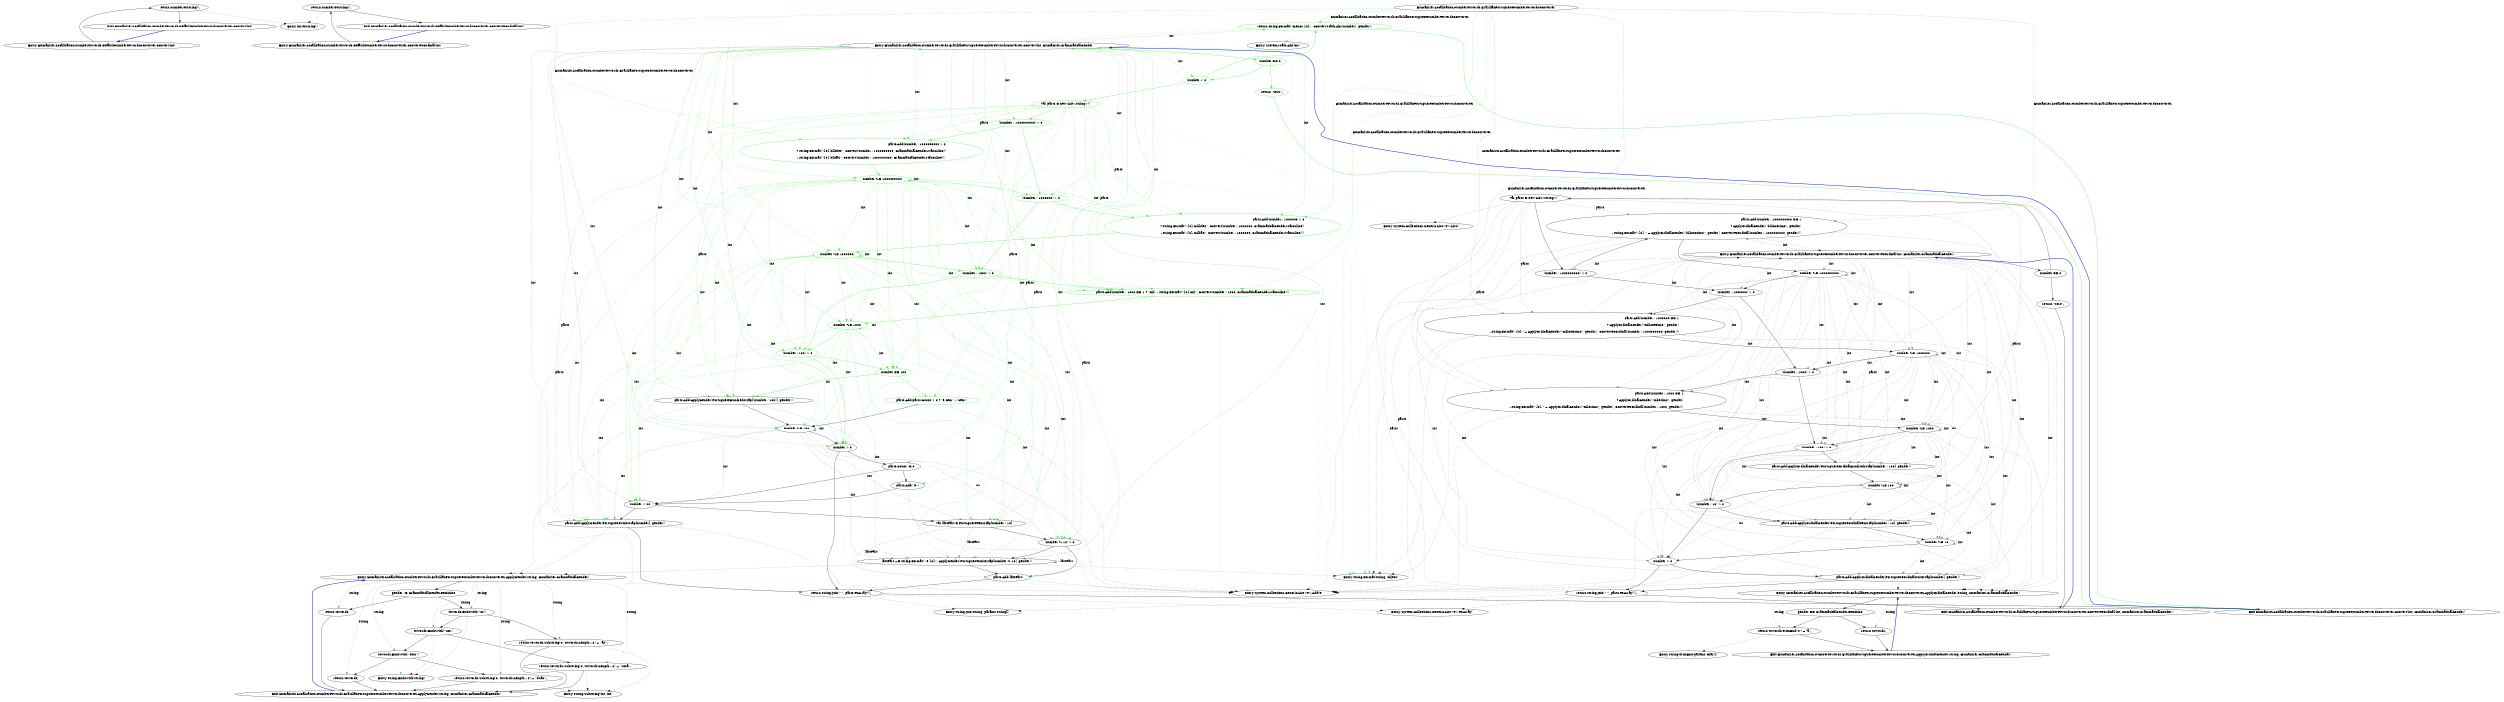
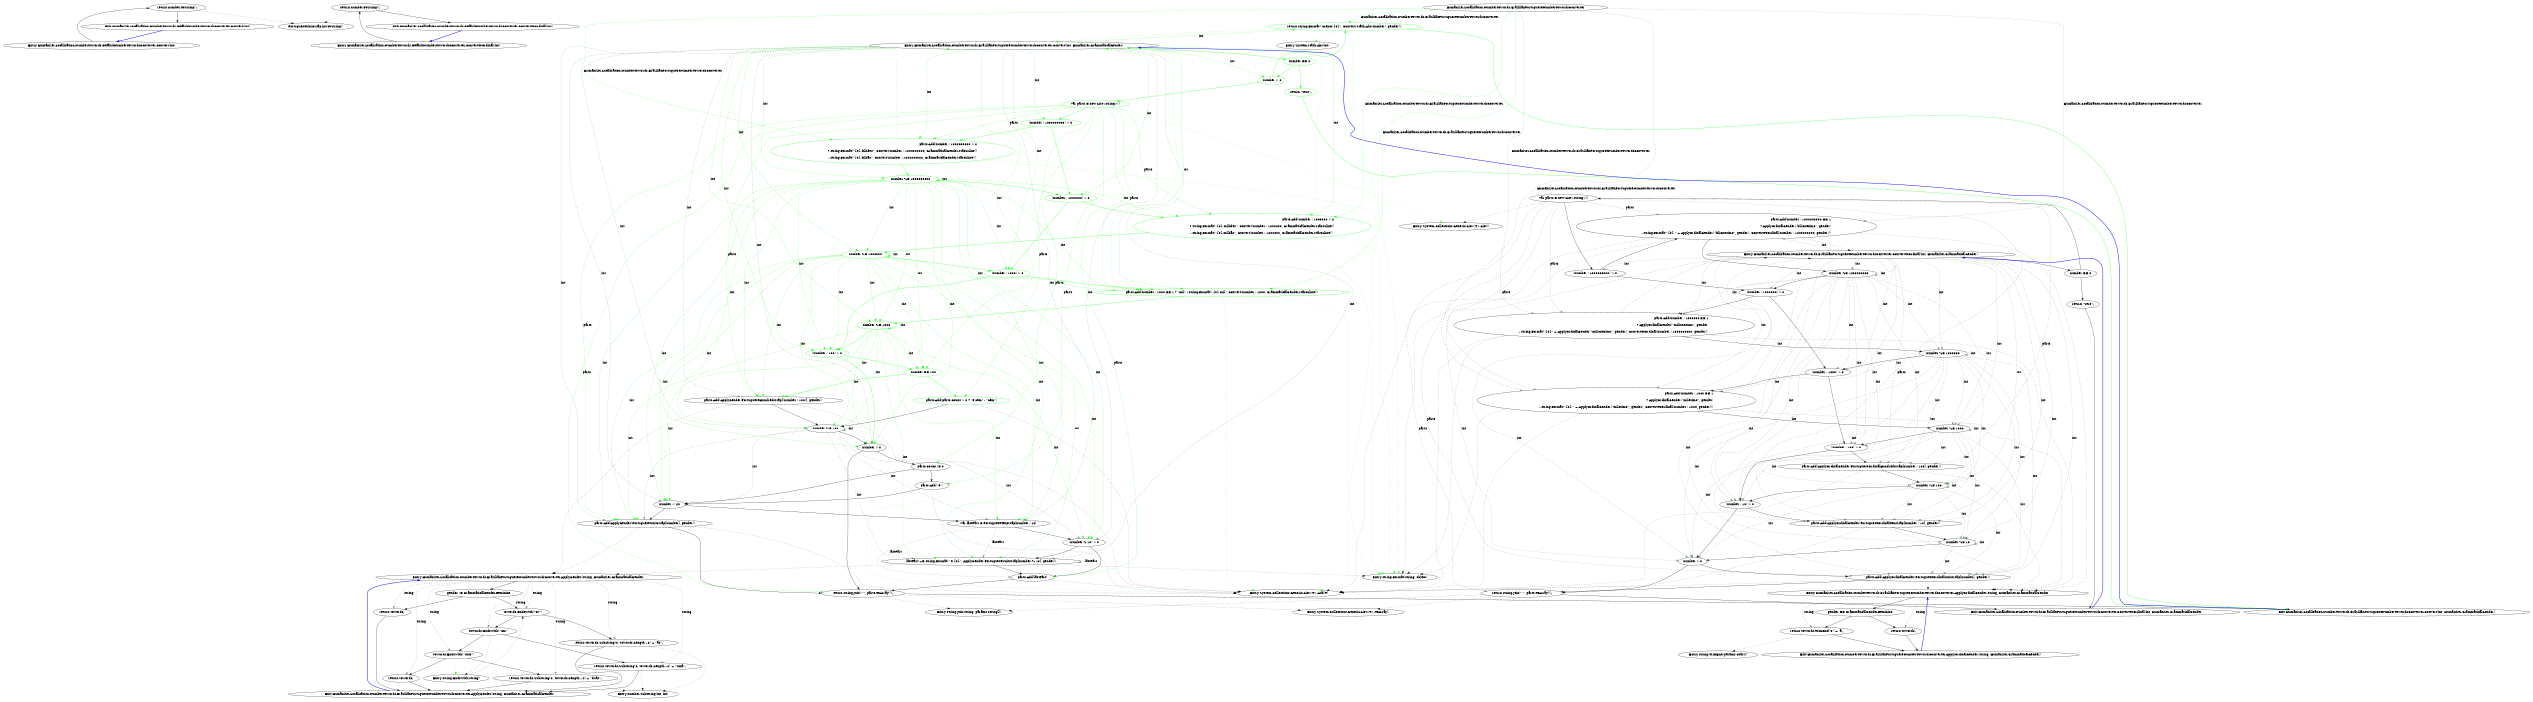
node "Entry int.ToString()": label "Entry int.ToString()" -> "PortugueseUnitsMap int.ToString()"
edge "toWords.EndsWith(''os'')" -> "Entry string.EndsWith(string)": reversed
node "Entry string.Substring(int, int)": label "Entry string.Substring(int, int)" -> "Entry number.Substring(int, int)"
